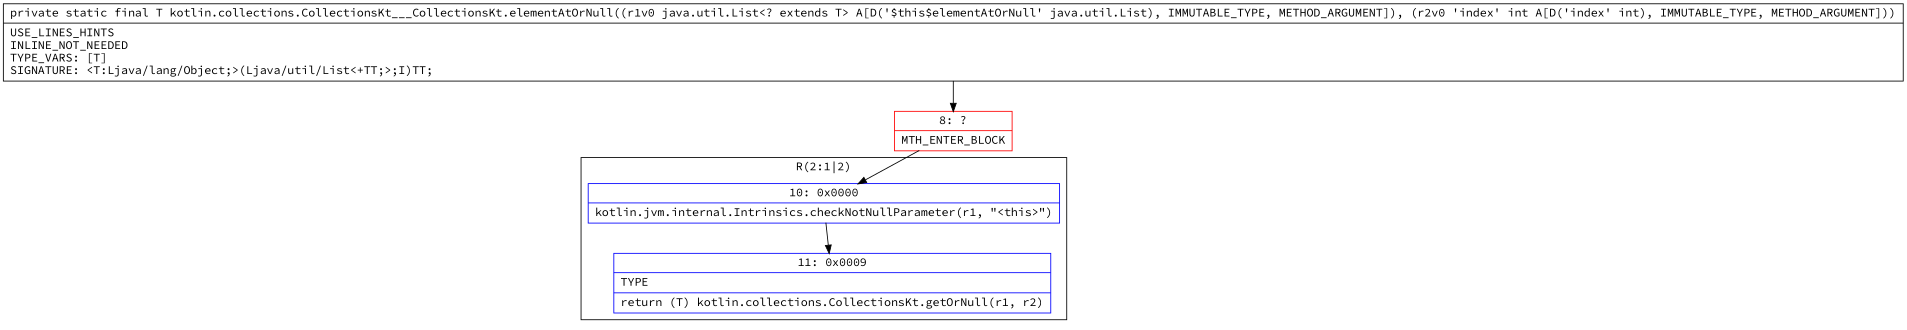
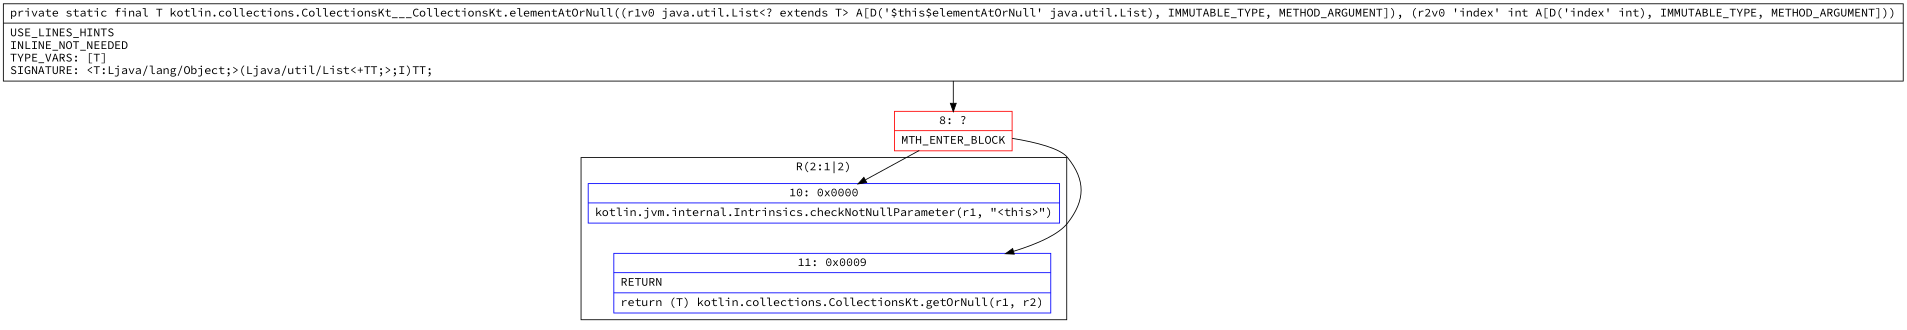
edge "10: 0x0000" -> "11: 0x0009": now "8: ?" -> "11: 0x0009"
node "11: 0x0009": text "TYPE" -> "RETURN"
